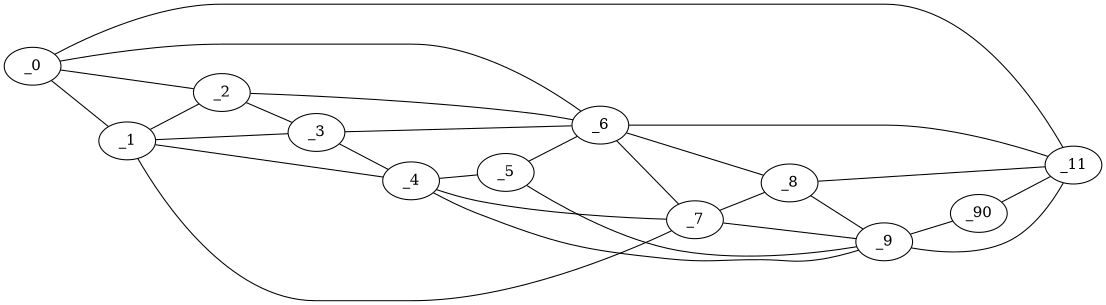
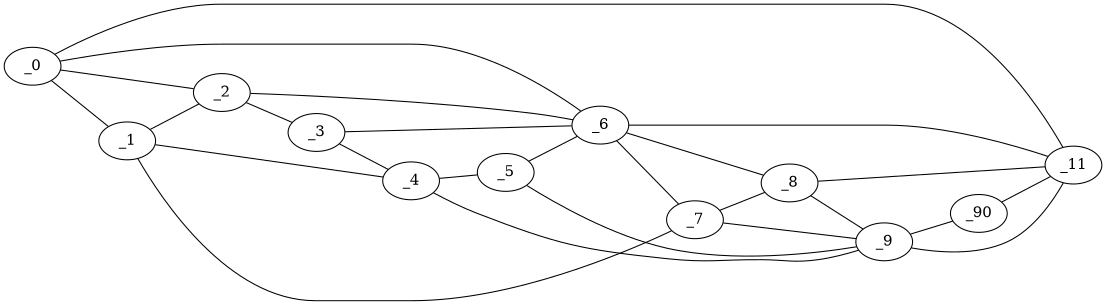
edge "_3" -- "_1": removed
edge "_4" -- "_7": removed
